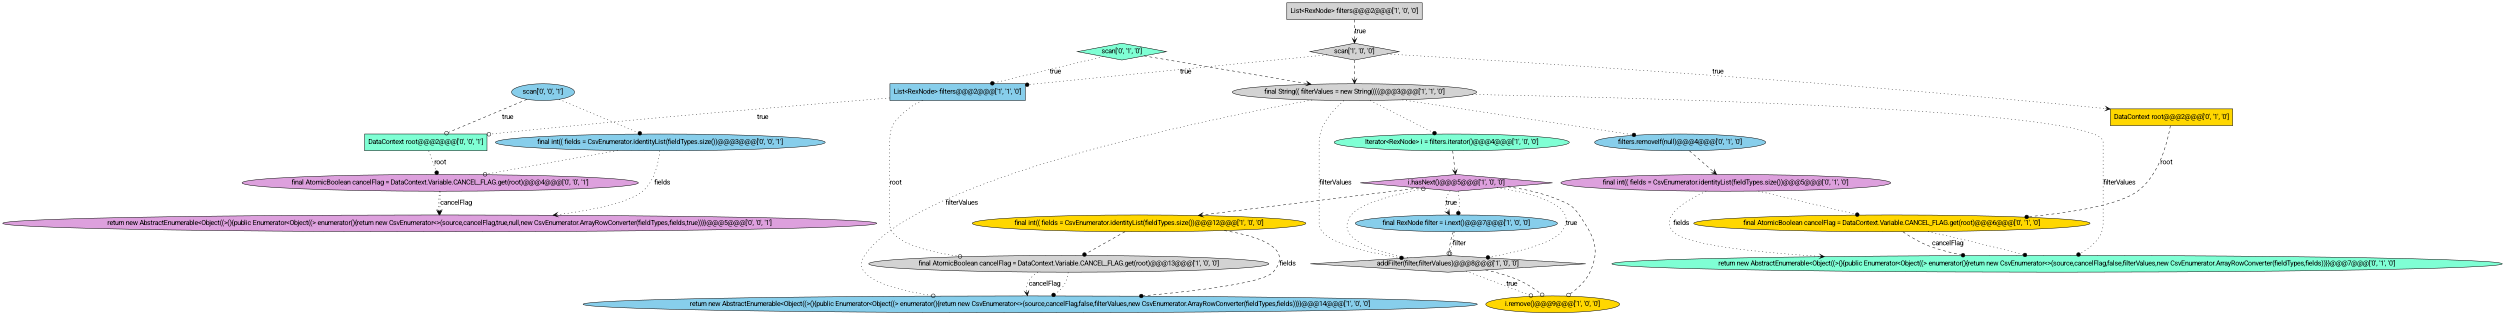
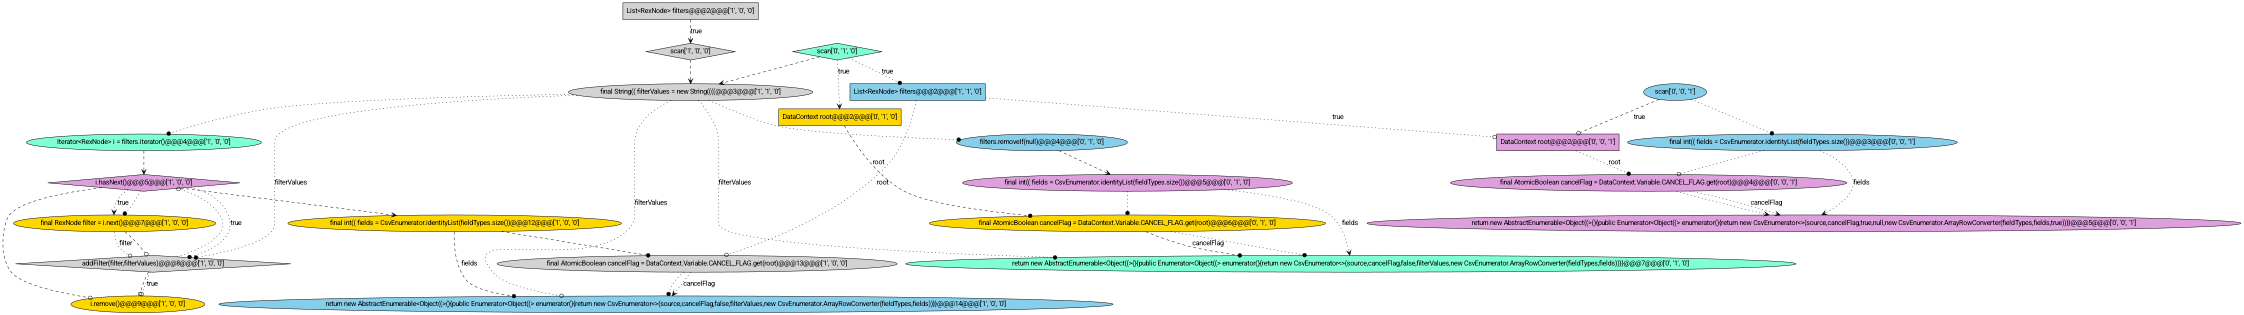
edge "scan['1', '0', '0']" -> "List<RexNode> filters@@@2@@@['1', '1', '0']": removed, label "true"
edge "scan['1', '0', '0']" -> "DataContext root@@@2@@@['0', '1', '0']": now "scan['0', '1', '0']" -> "DataContext root@@@2@@@['0', '1', '0']"
node "DataContext root@@@2@@@['0', '0', '1']": fillcolor aquamarine -> plum
node "final RexNode filter = i.next()@@@7@@@['1', '0', '0']": fillcolor skyblue -> gold
